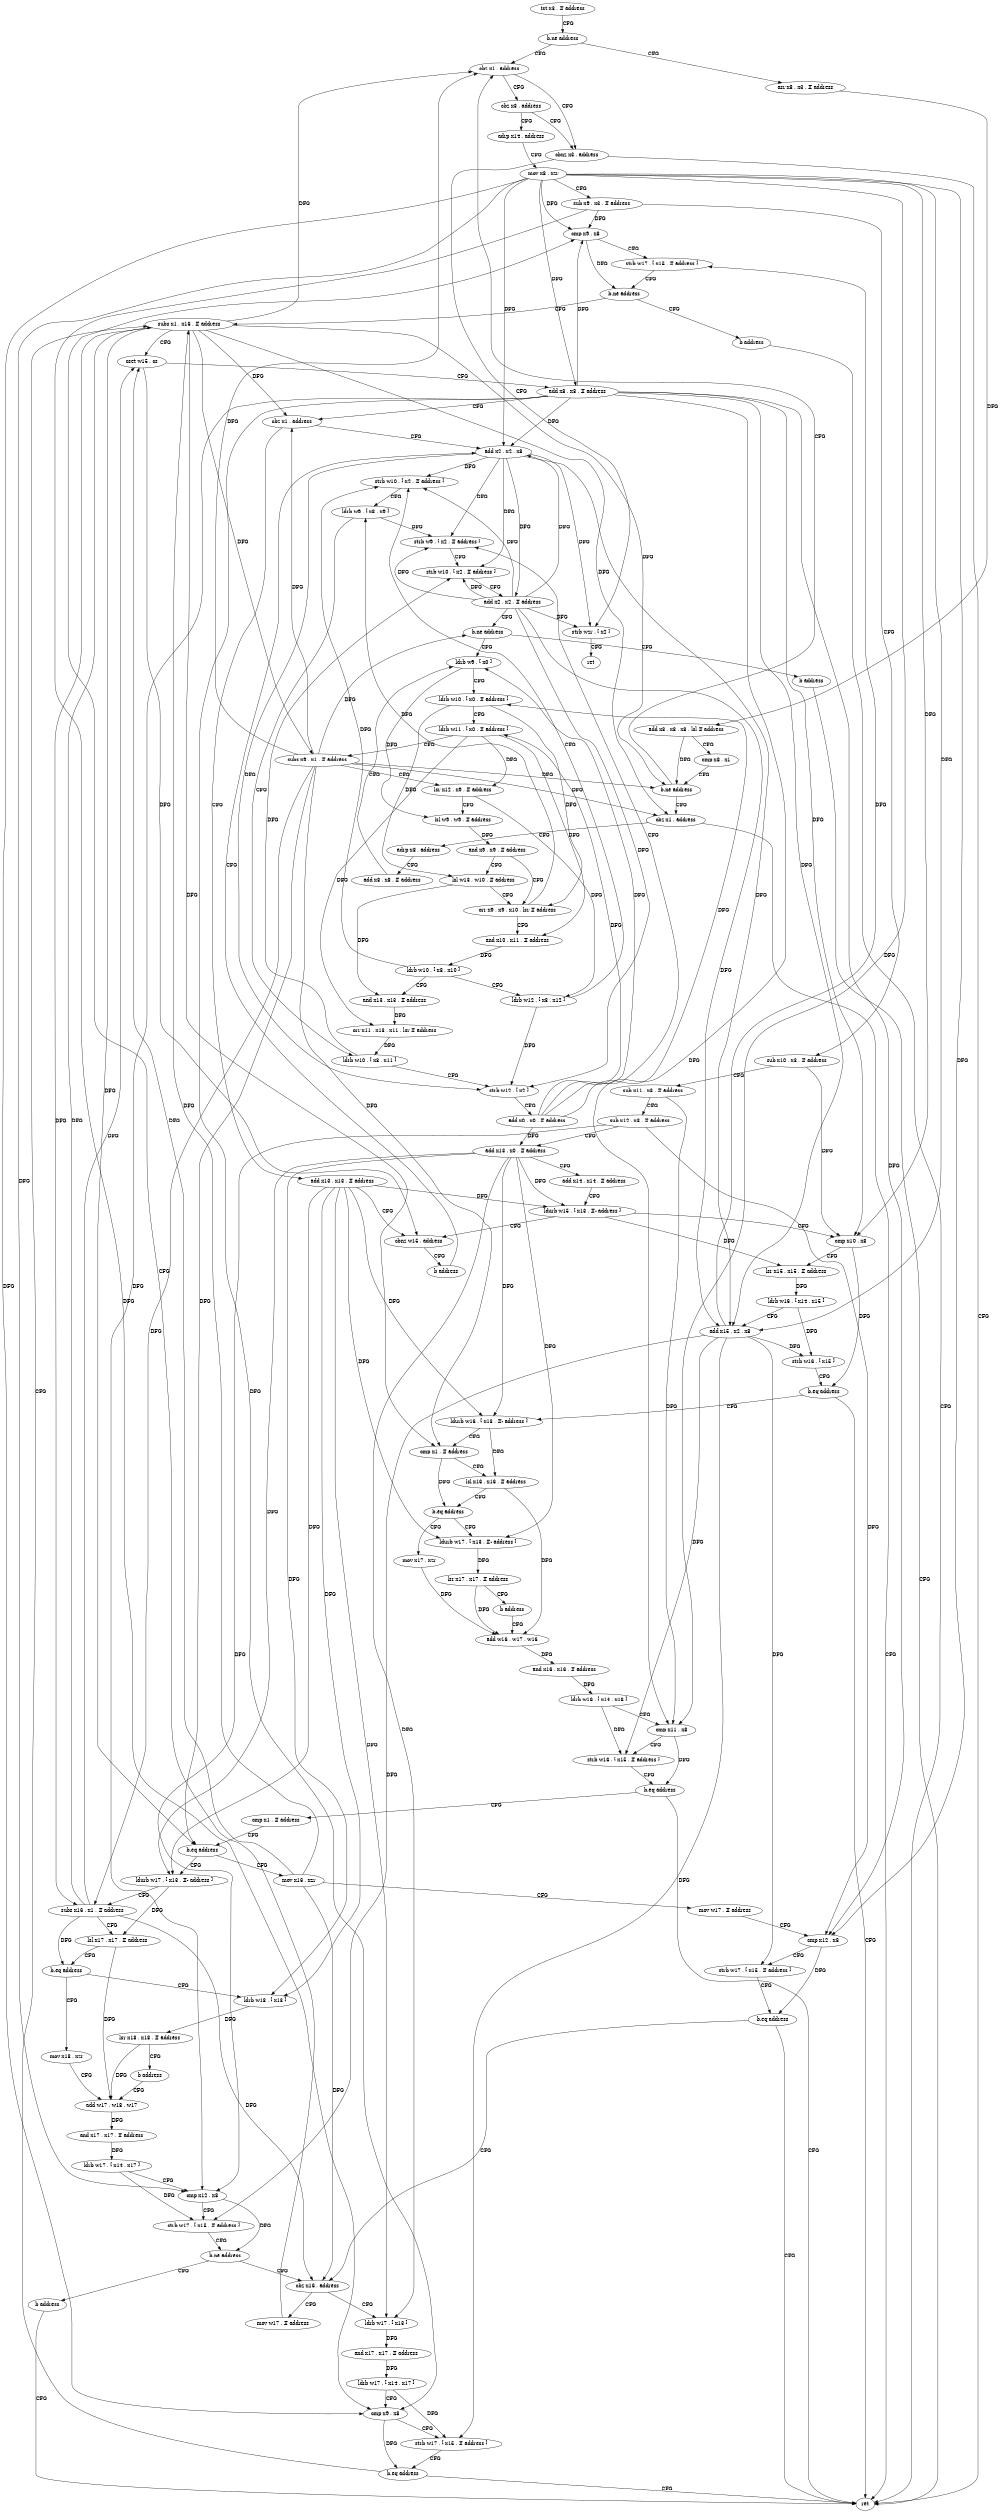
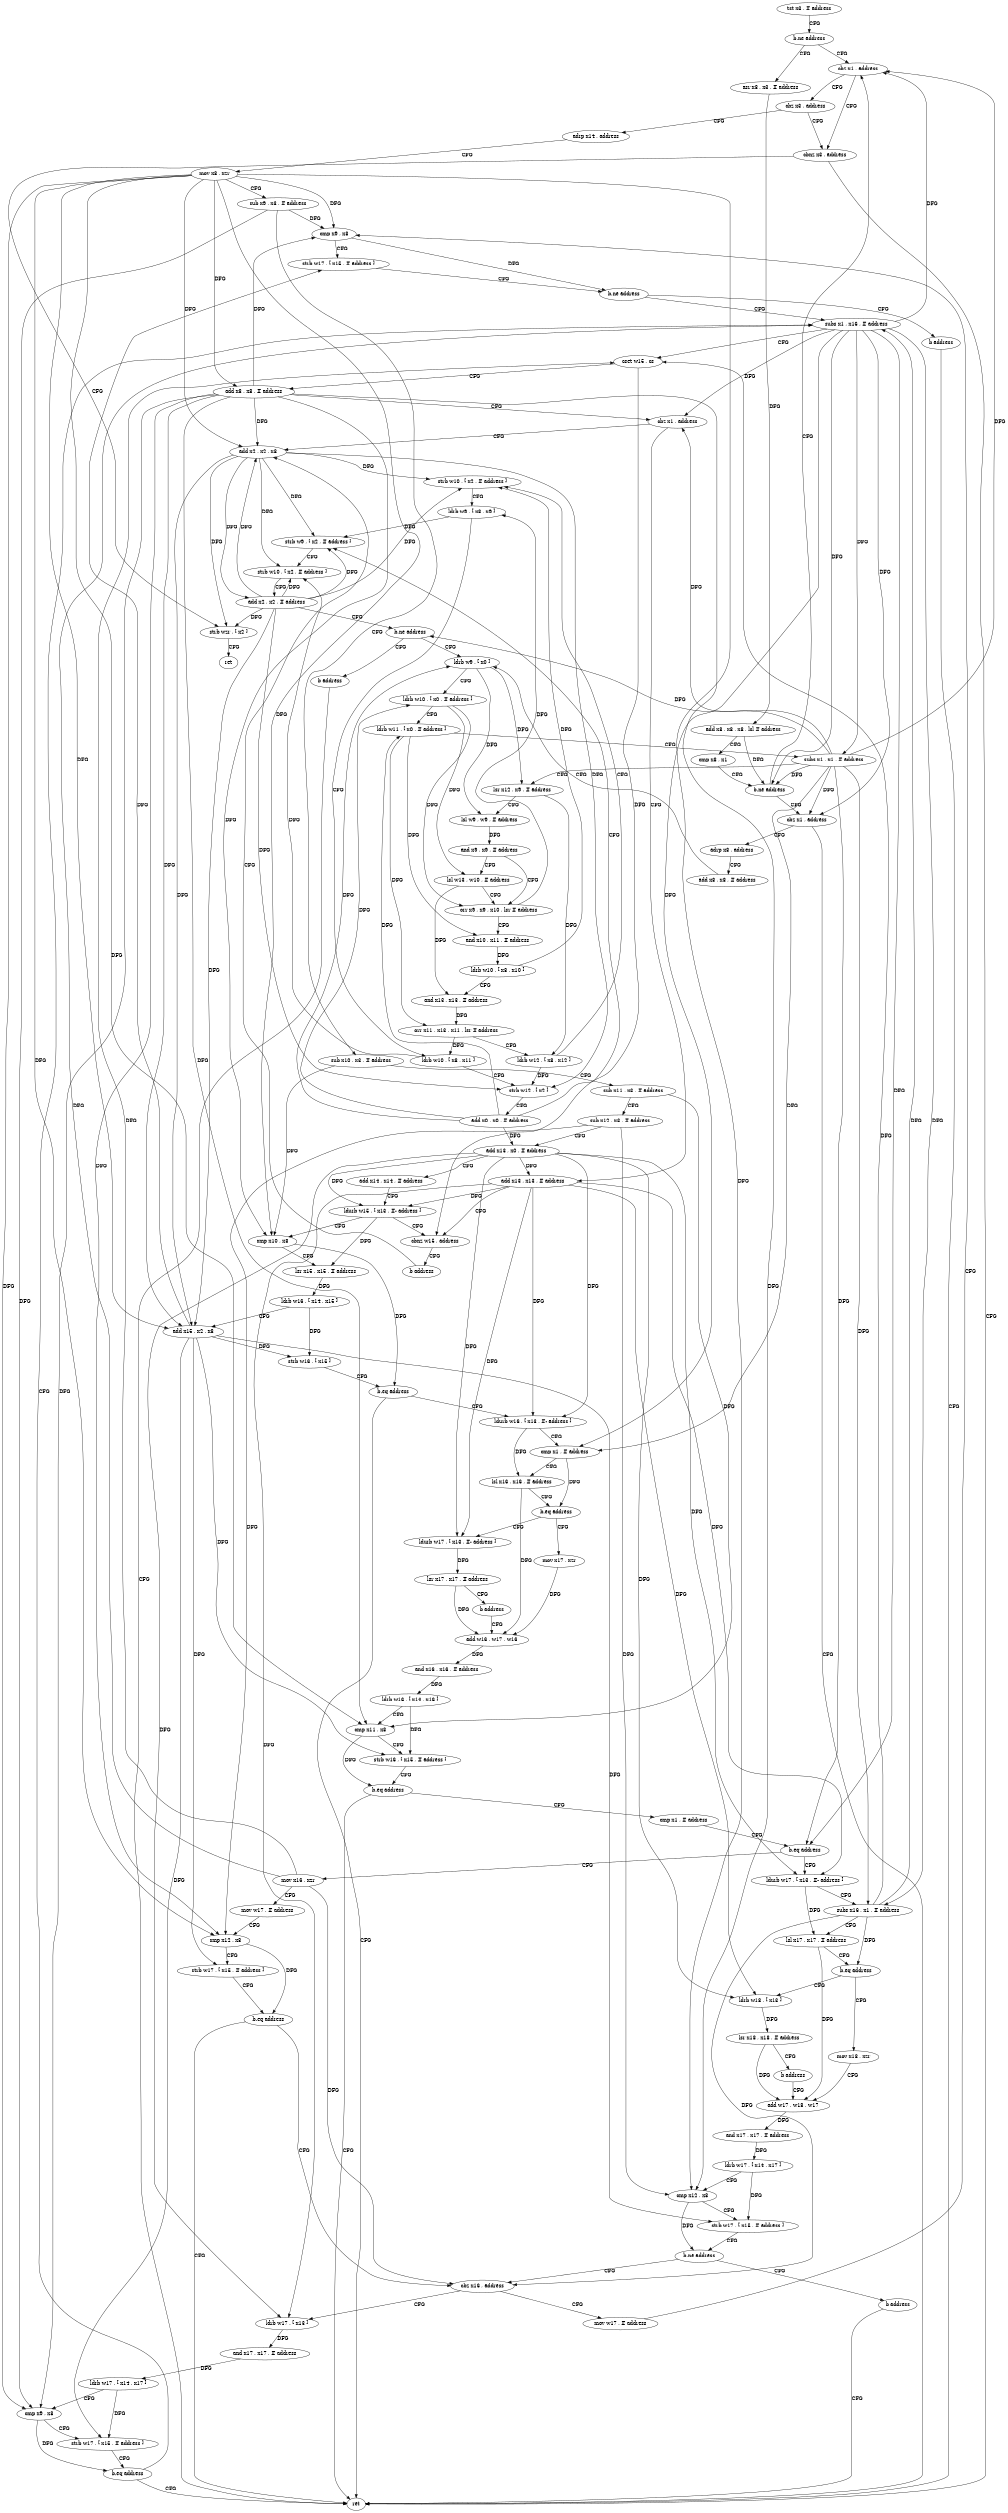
edge "ldrb w11 , [ x0 , # address ]" -> "lsr x12 , x9 , # address": now "ldrb w9 , [ x0 ]" -> "lsr x12 , x9 , # address"
node "subs x9 , x1 , # address": label "subs x9 , x1 , # address" -> "subs x1 , x1 , # address"
edge "ldrb w10 , [ x8 , x10 ]" -> "ldrb w12 , [ x8 , x12 ]": now "orr x11 , x13 , x11 , lsr # address" -> "ldrb w12 , [ x8 , x12 ]"
edge "add x13 , x0 , # address" -> "add x13 , x13 , # address": added, label "DFG"
